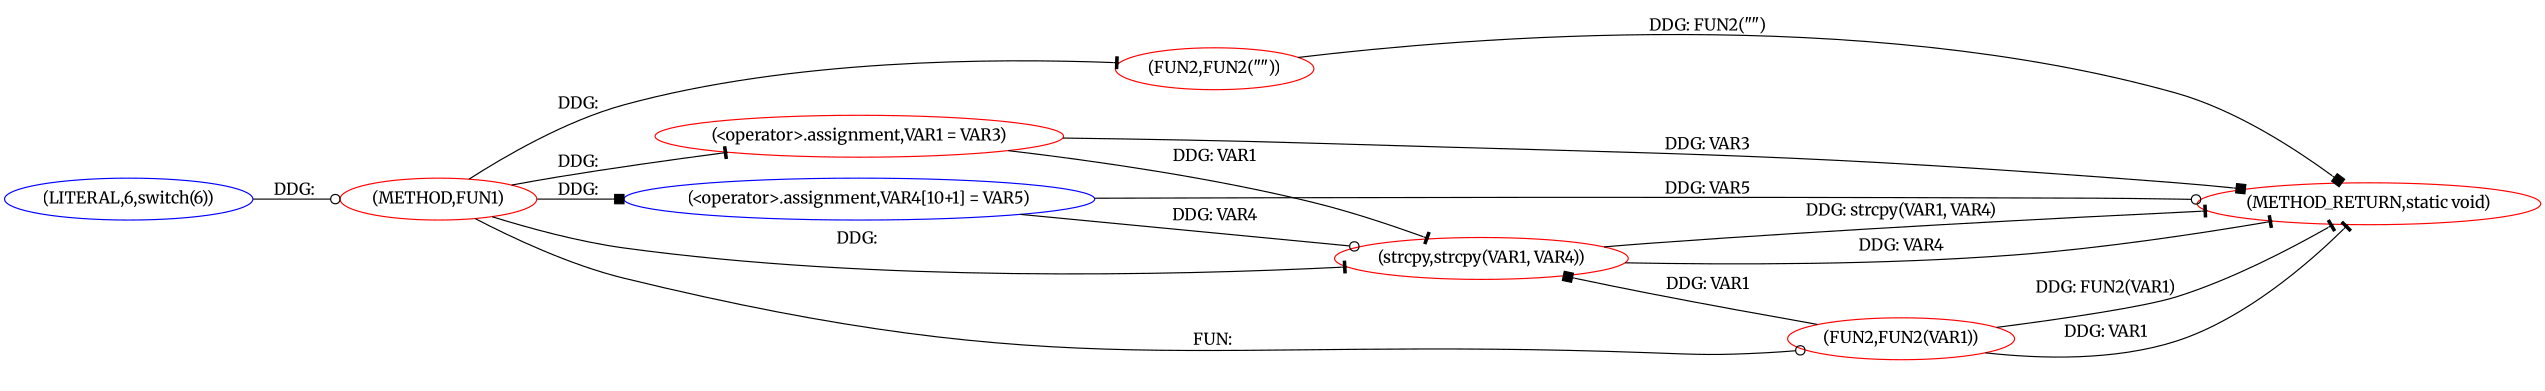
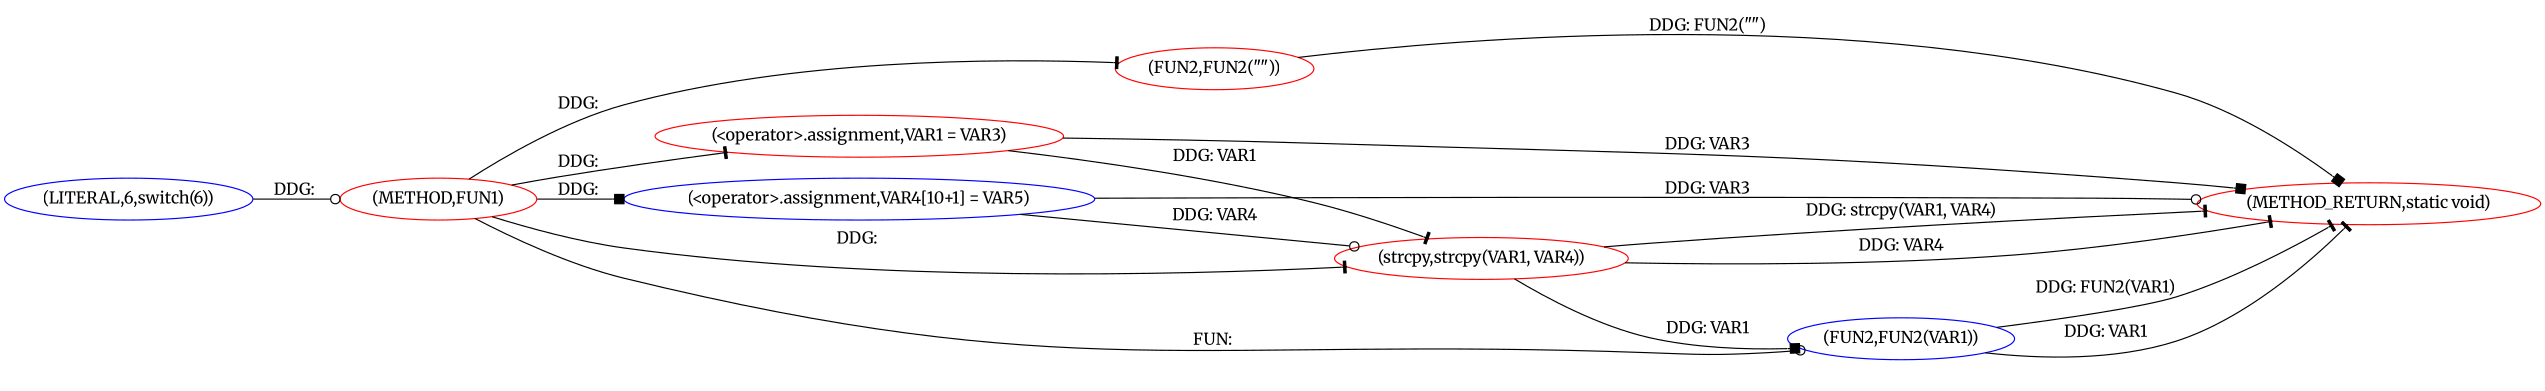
edge "(<operator>.assignment,VAR4[10+1] = VAR5)" -> "(METHOD_RETURN,static void)": label "DDG: VAR5" -> "DDG: VAR3"
edge "(FUN2,FUN2(VAR1))" -> "(strcpy,strcpy(VAR1, VAR4))": reversed
node "(FUN2,FUN2(VAR1))": color red -> blue
